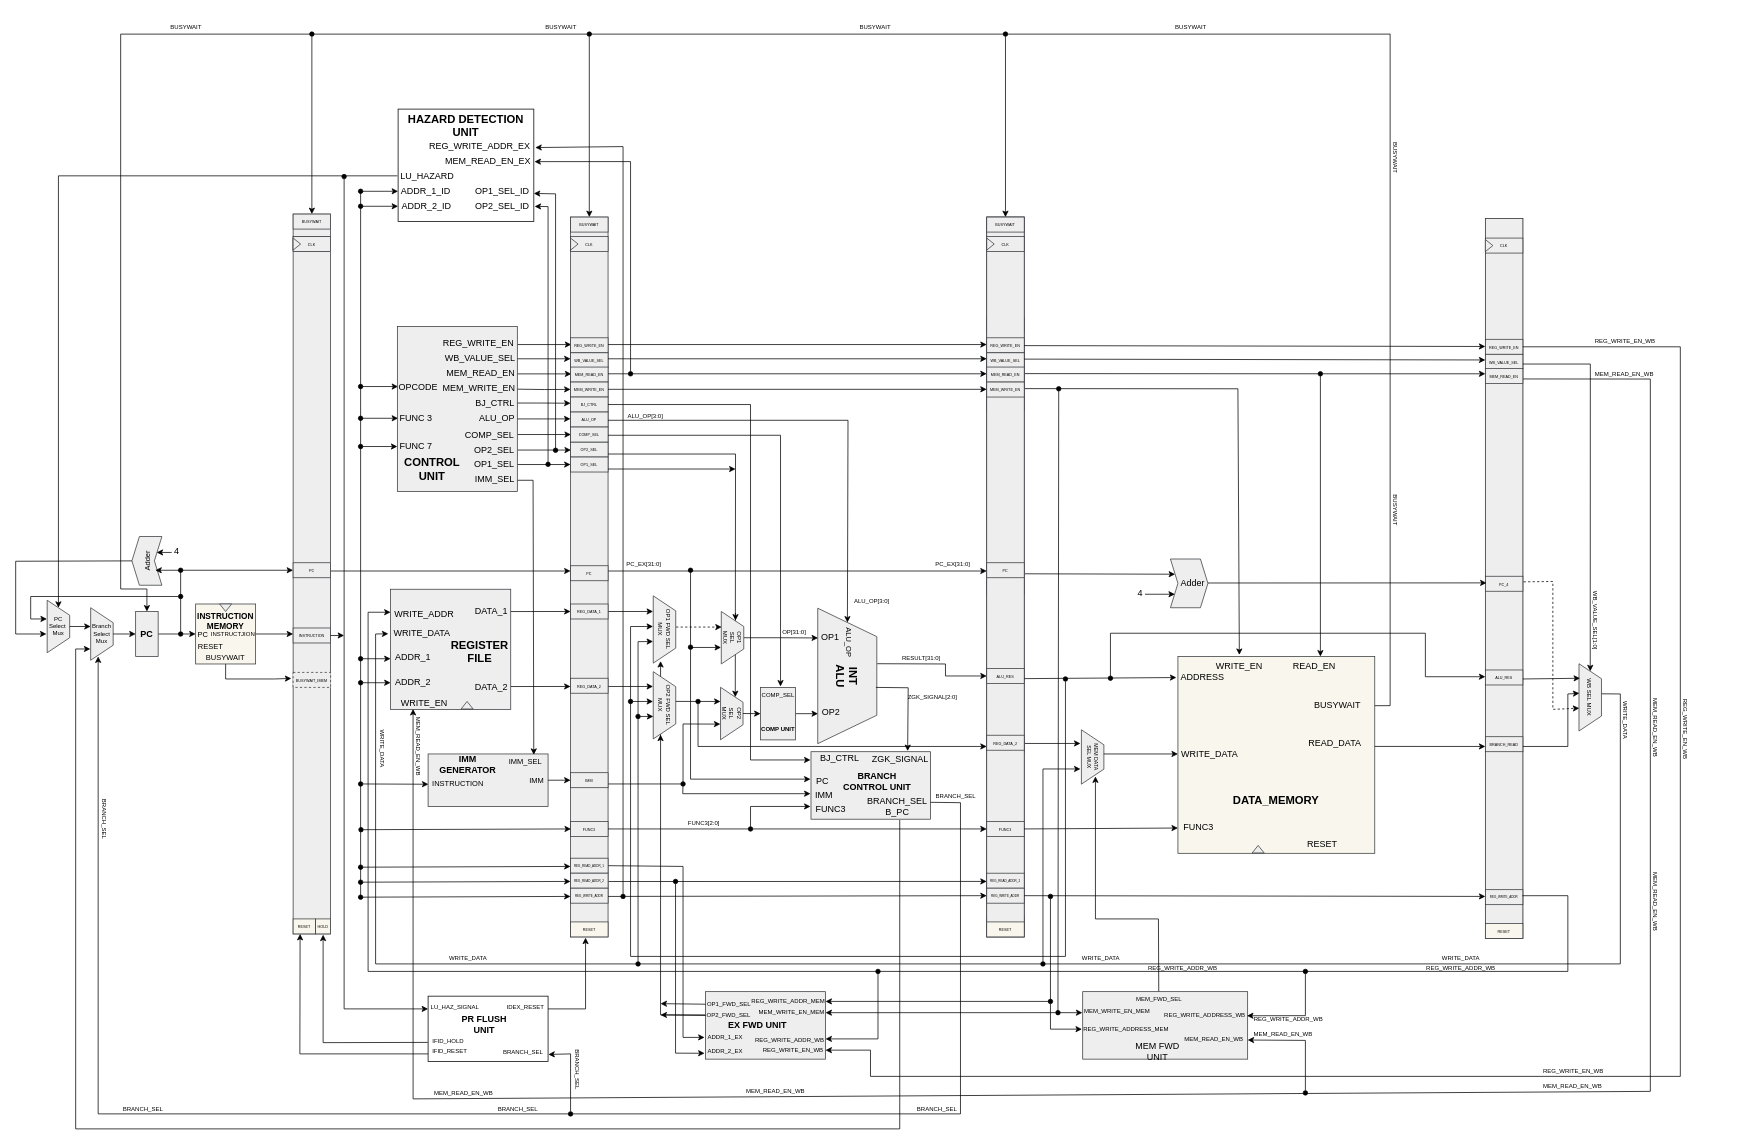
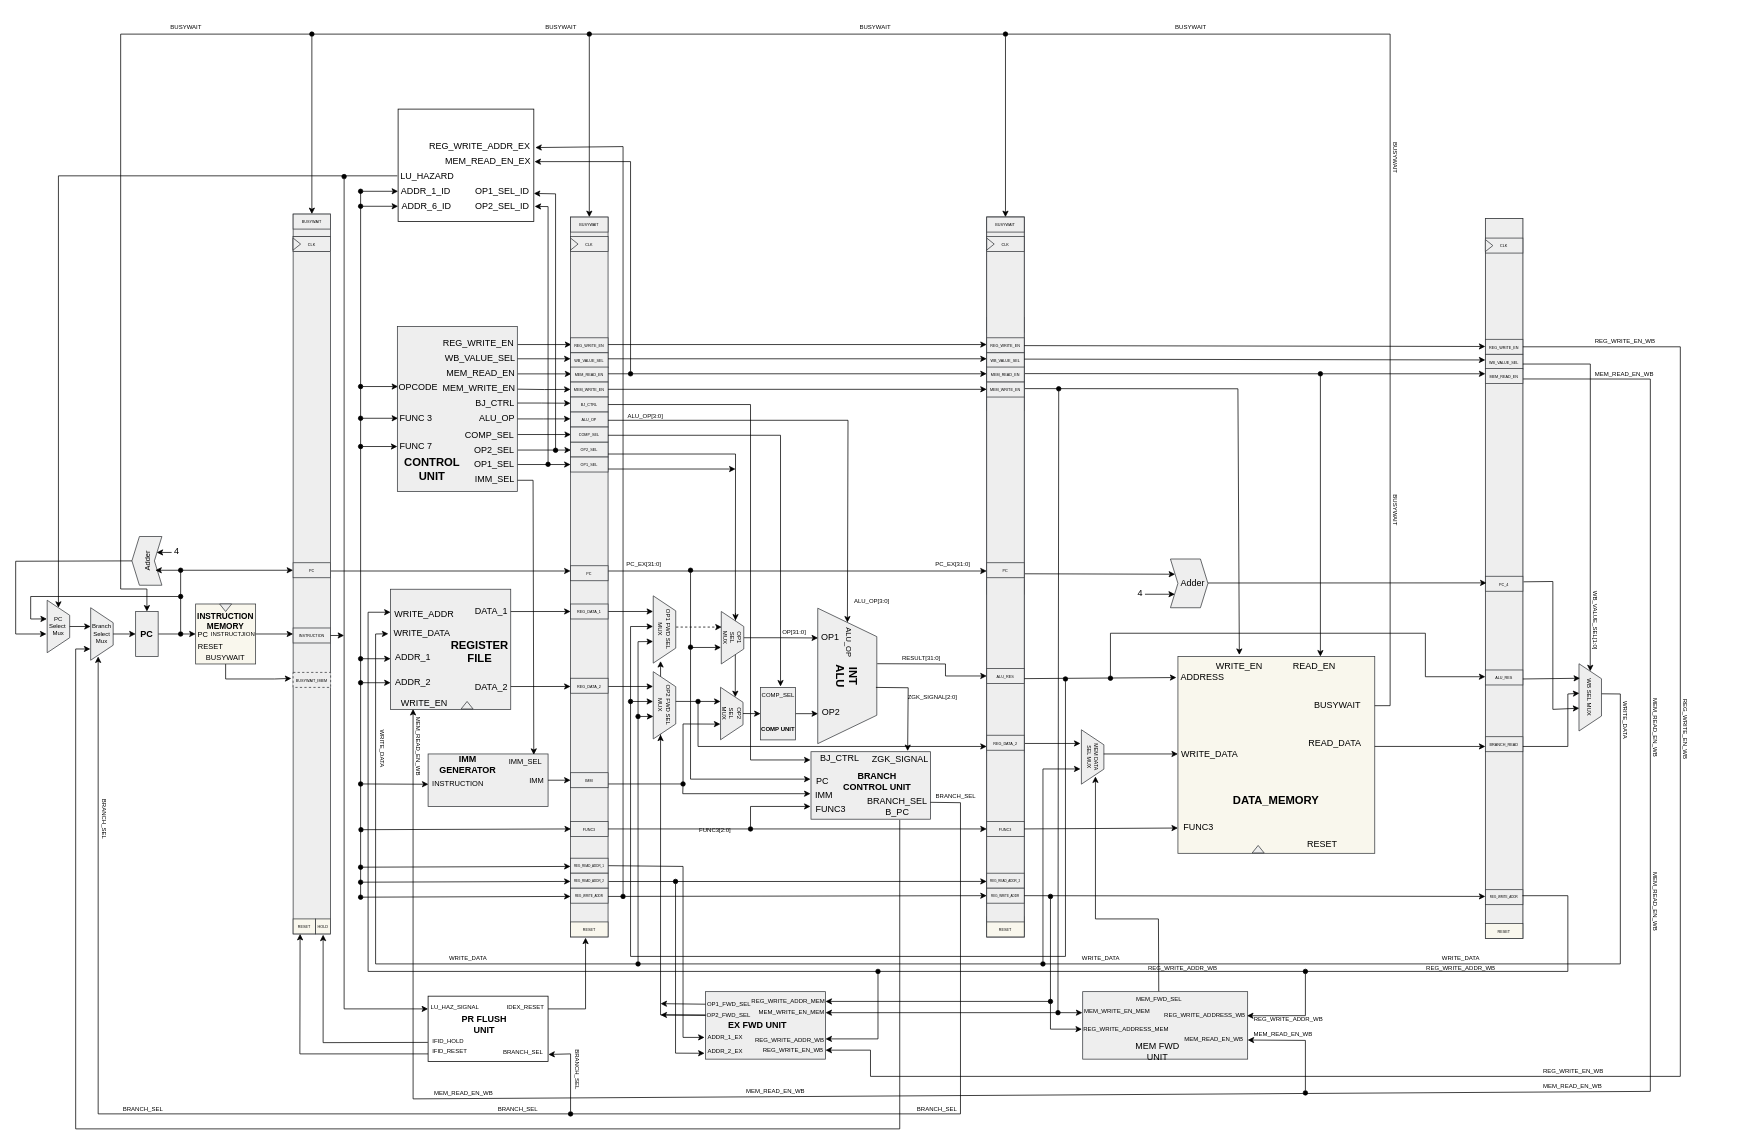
node "HAZARD DETECTION UNIT": removed
node "ADDR_2_ID": label "ADDR_2_ID" -> "ADDR_6_ID"
edge "PC_4" -> "WB SEL MUX": style dashed -> solid
node "FUNC3[2:0]": moved (704, 822) -> (715, 830)
